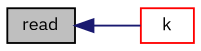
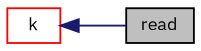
edge "k" -> "read": reversed
